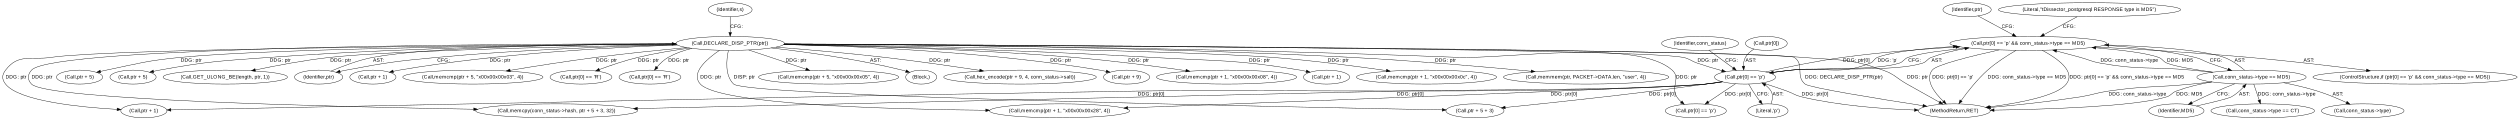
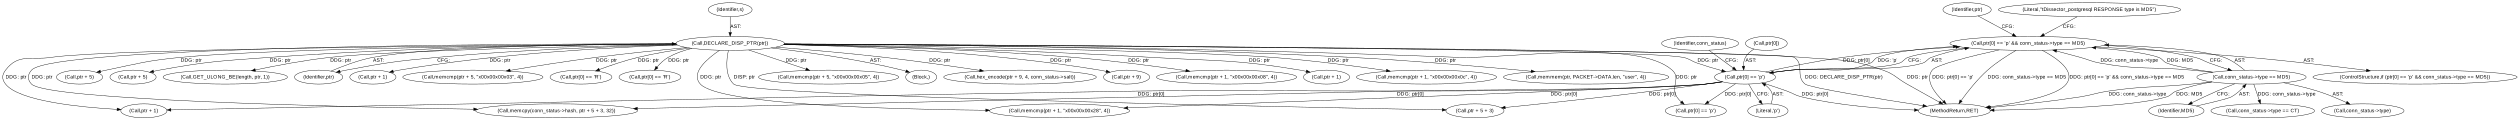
edge "(Identifier,s)" -> "(Call,DECLARE_DISP_PTR(ptr))": label "CFG: " -> "AST: "
